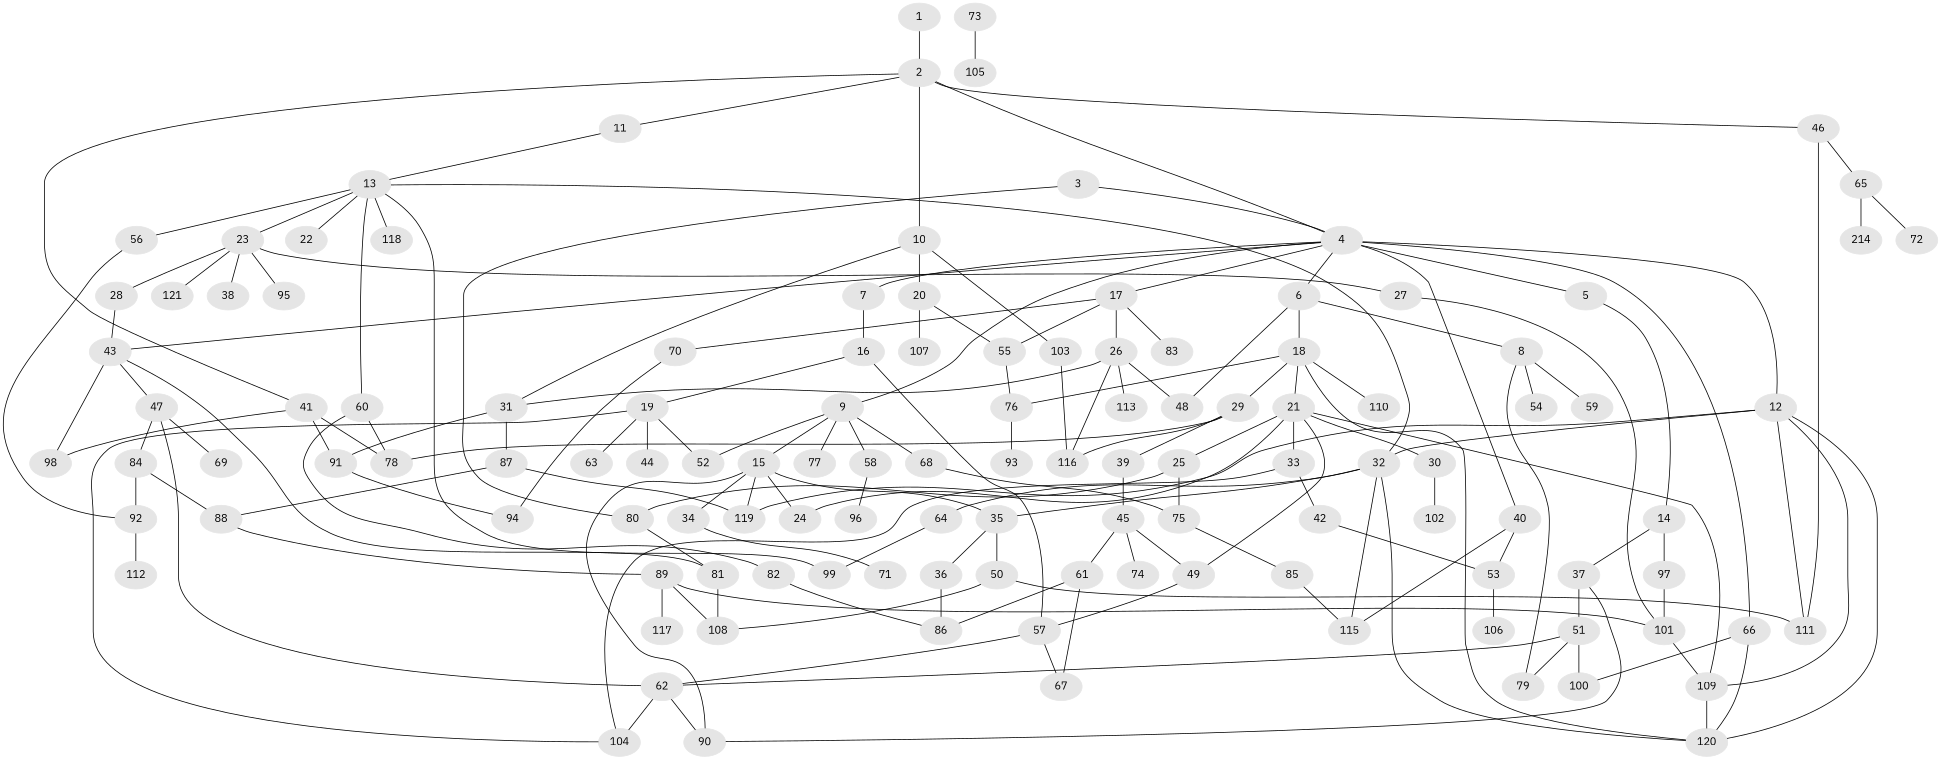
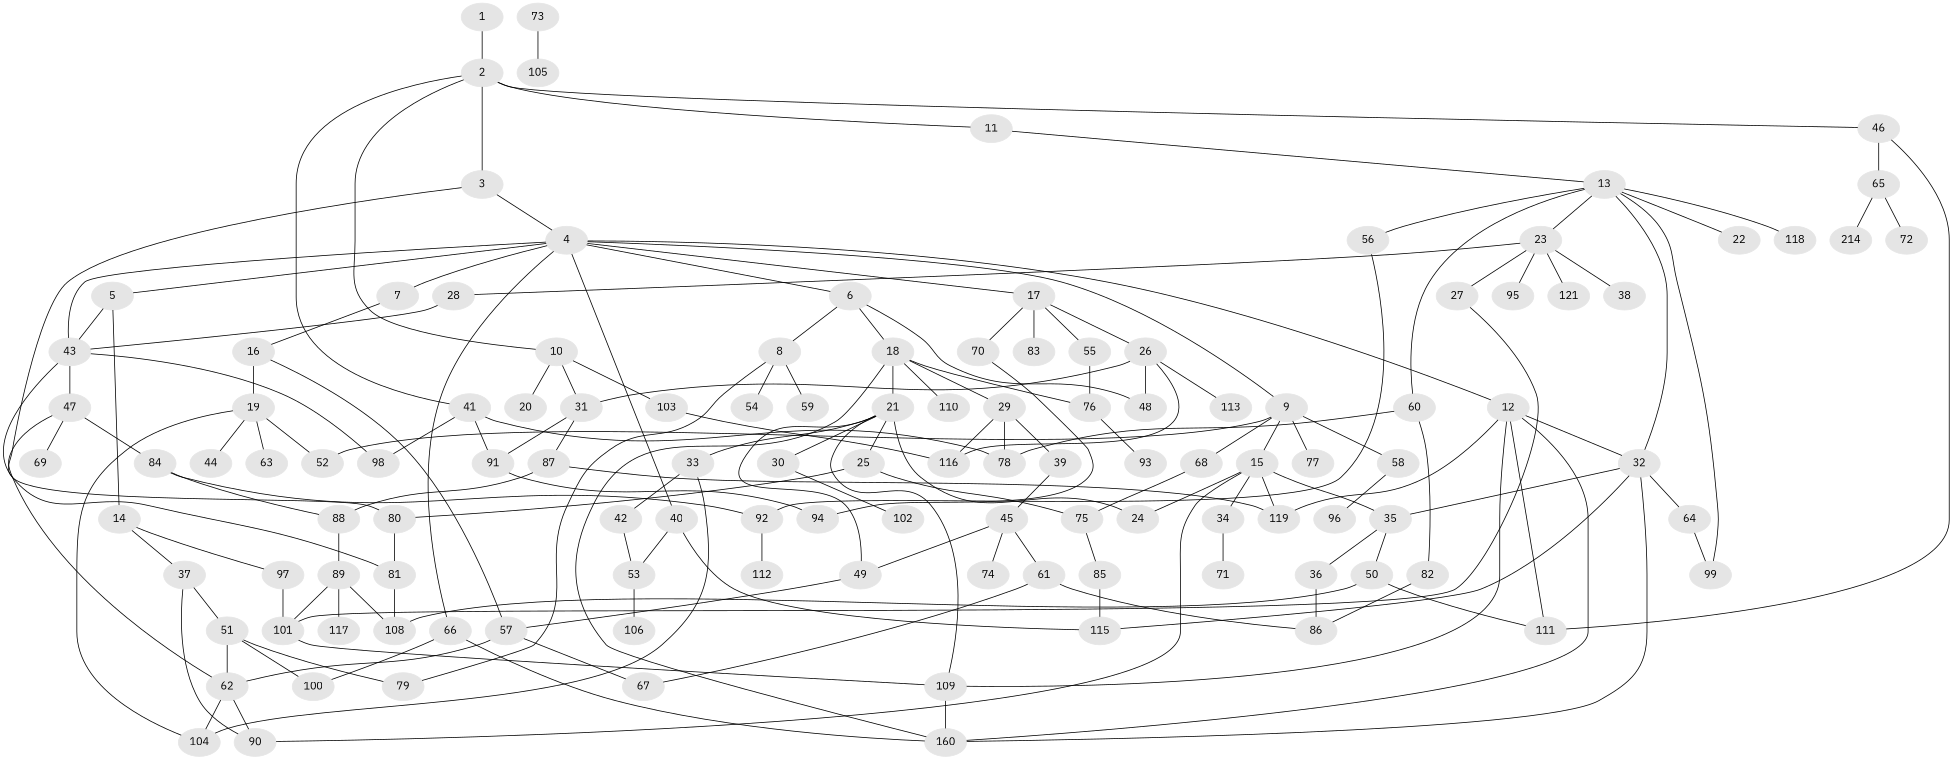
edge "2" -- "4": now "2" -- "3"
edge "5" -- "43": added
edge "20" -- "55": removed
node "107": removed
node "120": label "120" -> "160"
